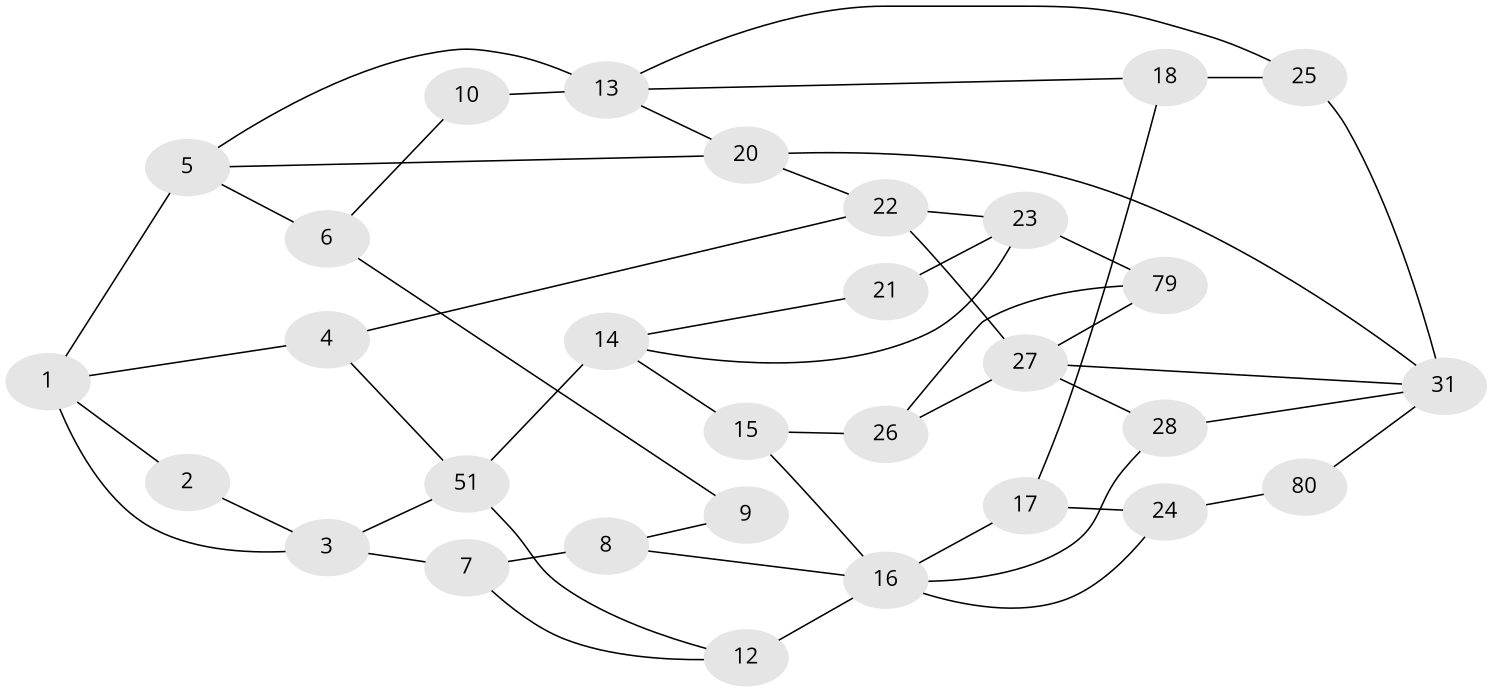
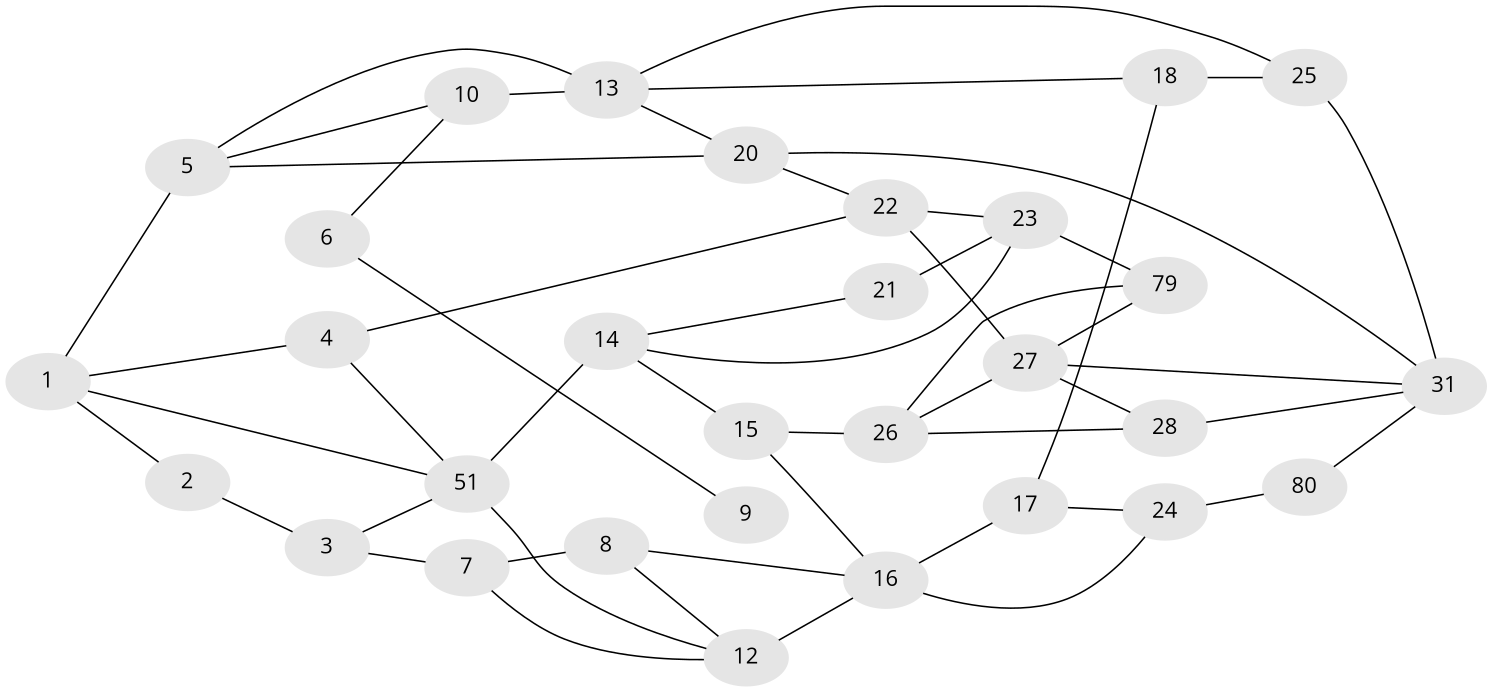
edge "5" -- "6": now "5" -- "10"
edge "1" -- "3": now "1" -- "51"
edge "9" -- "8": now "12" -- "8"
edge "28" -- "16": now "28" -- "26"
